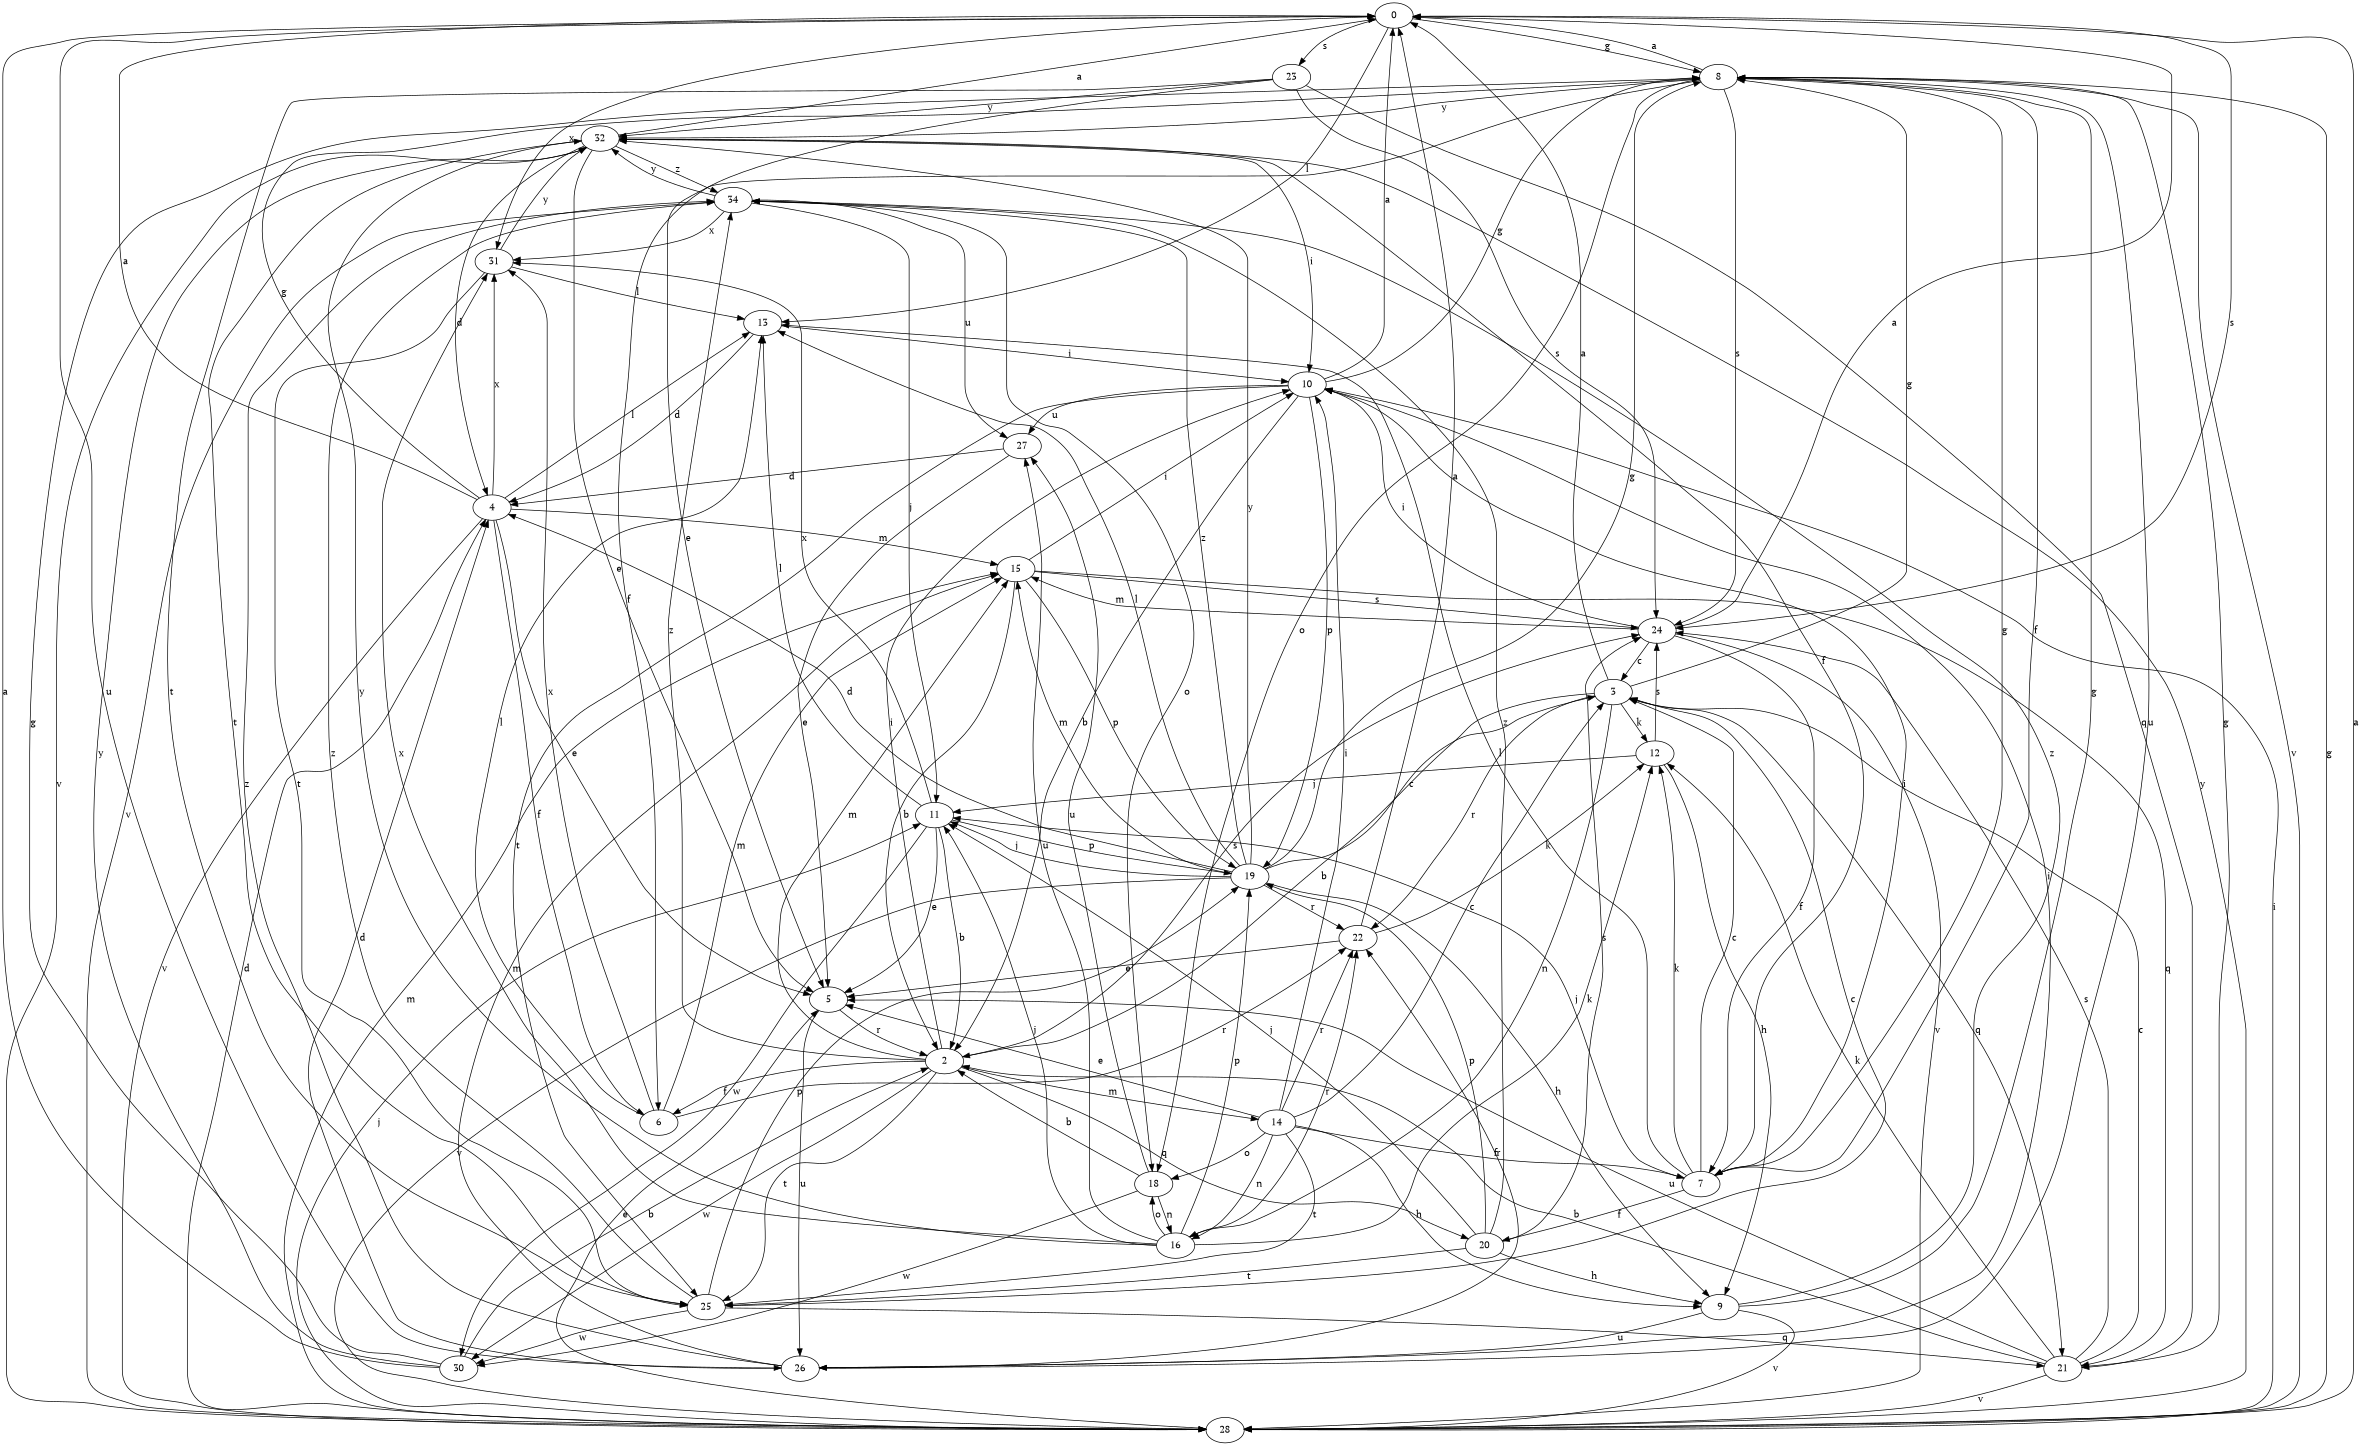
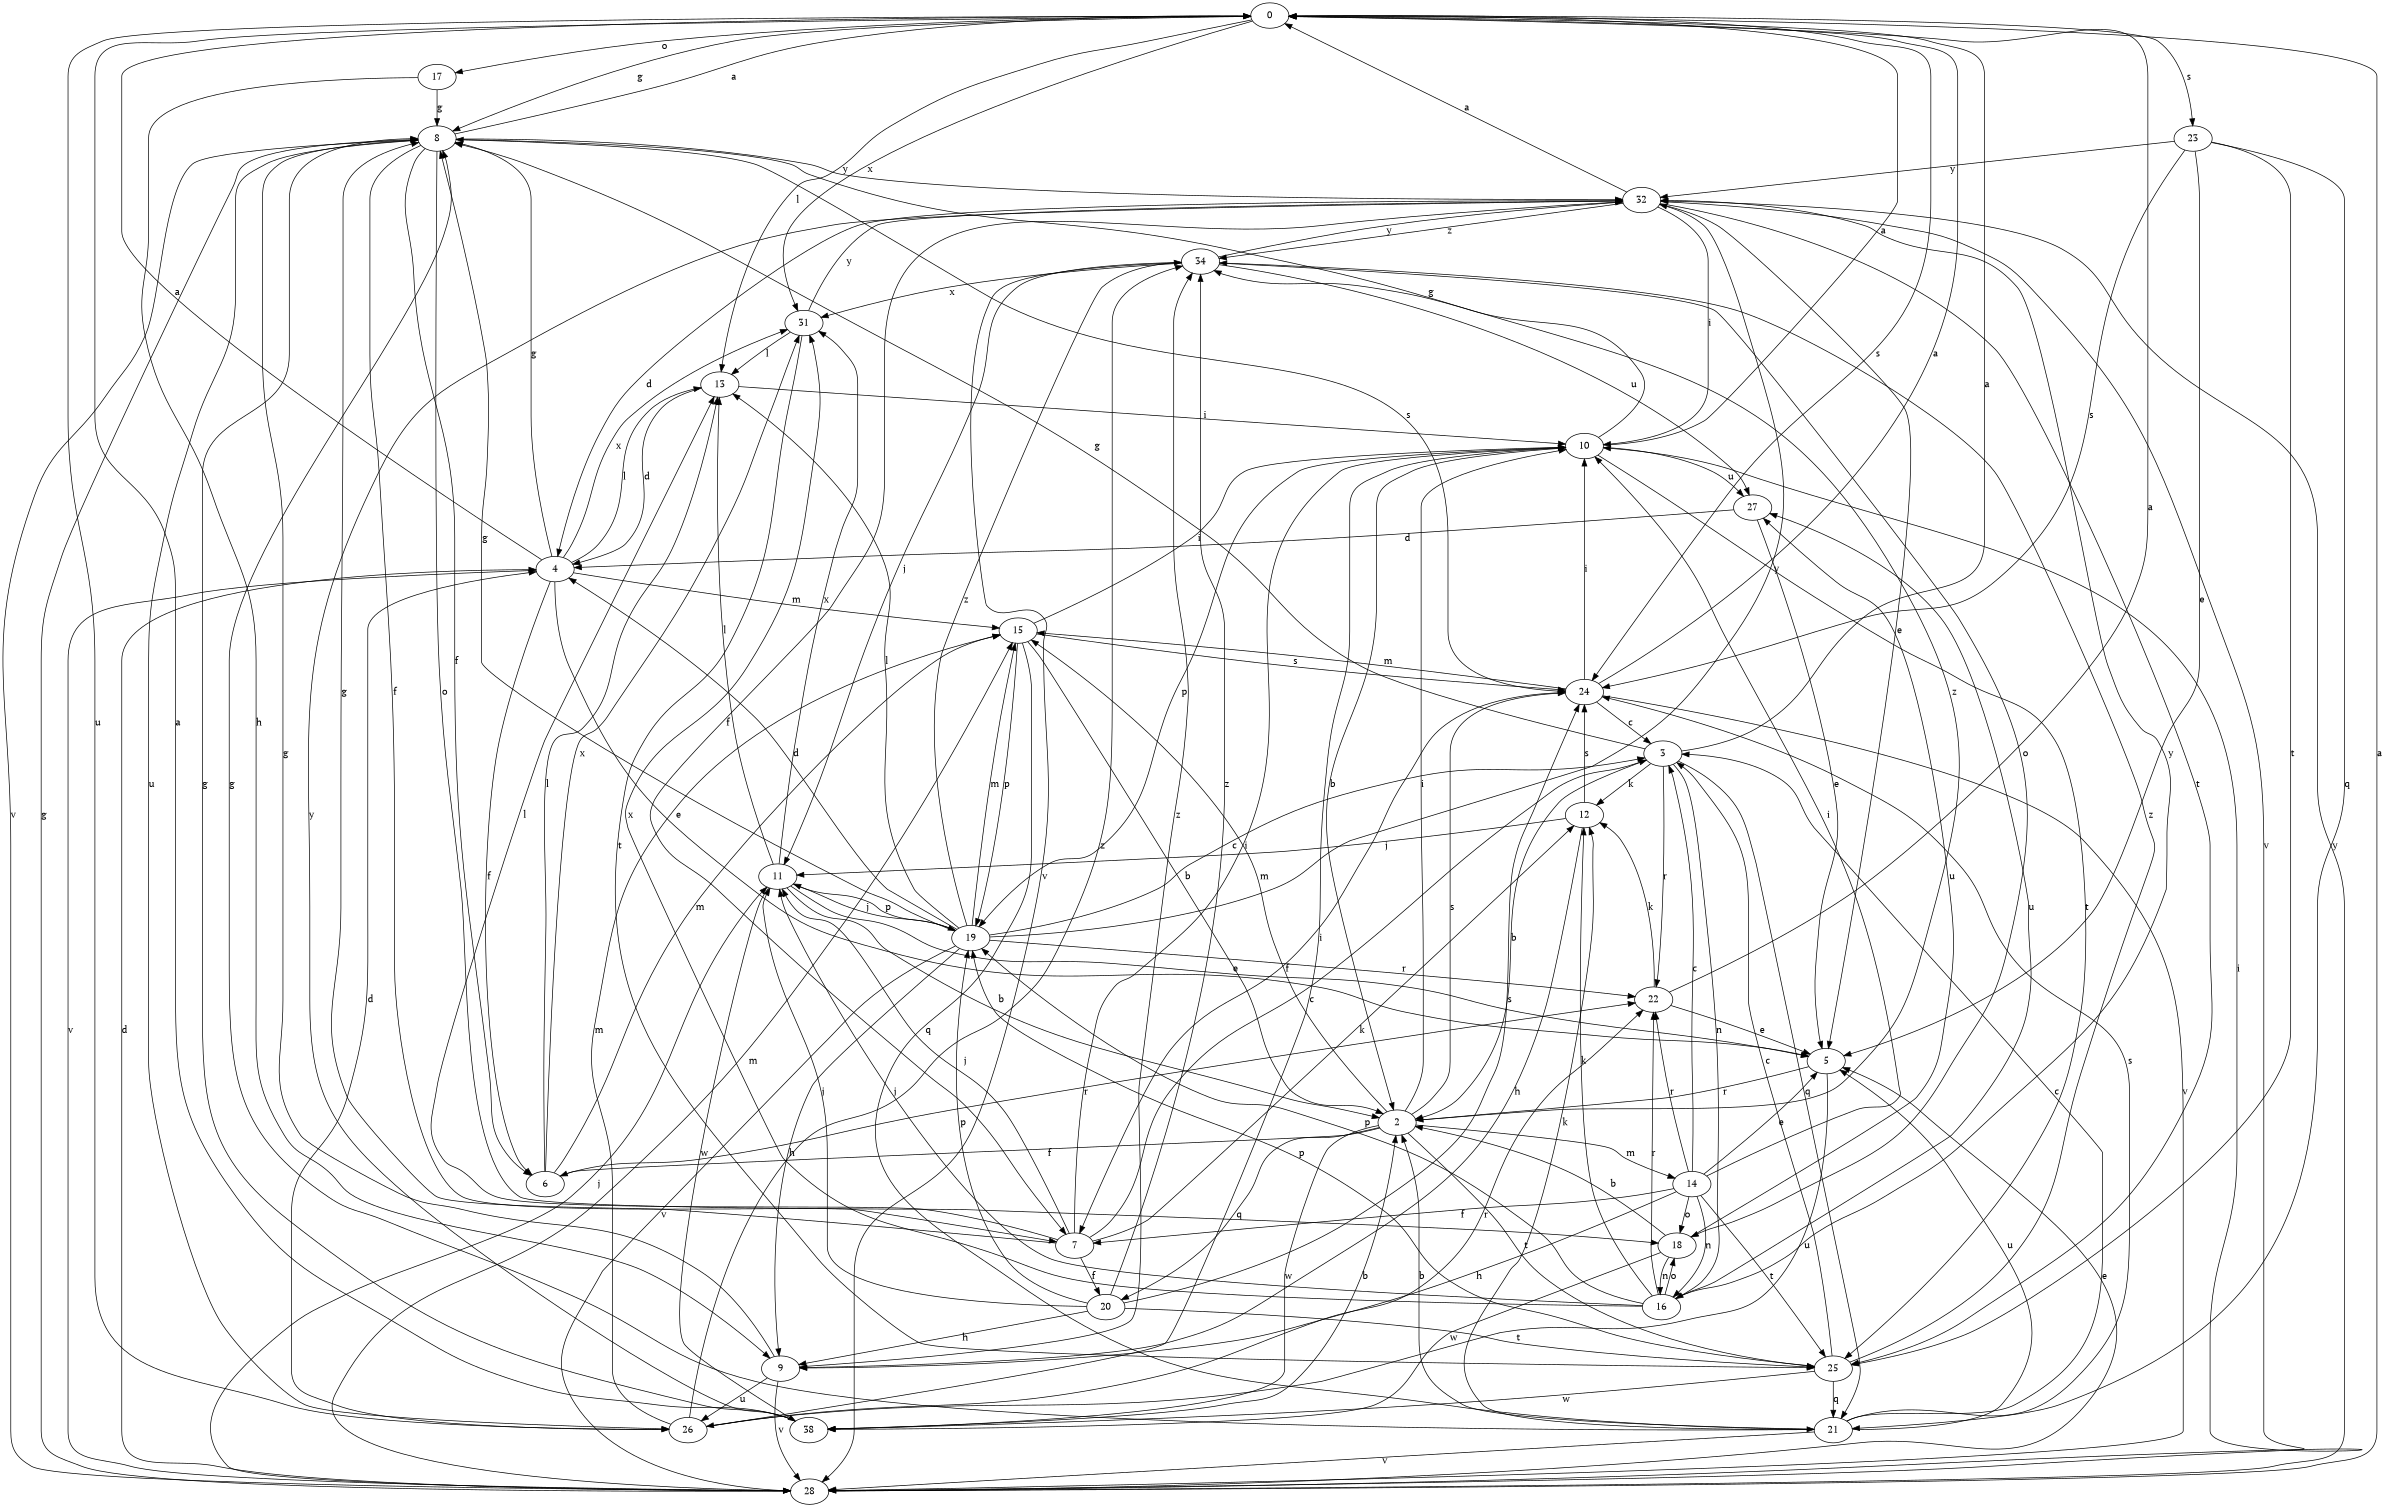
node "17": added
node "30": label "30" -> "38"
